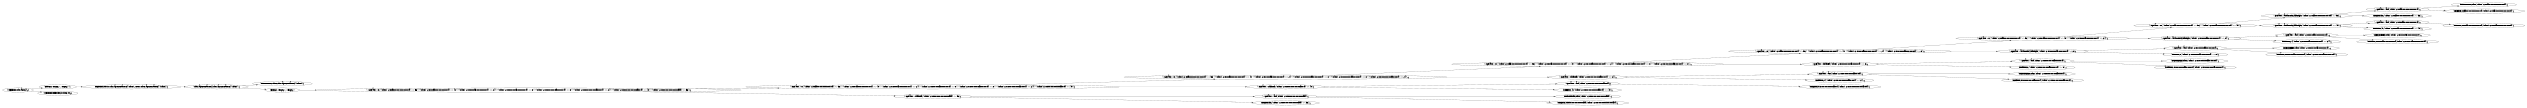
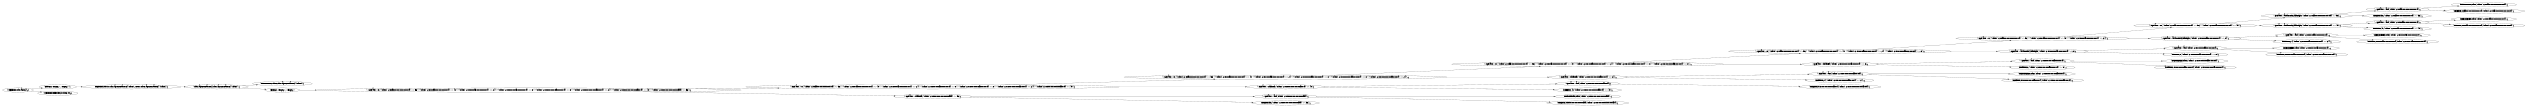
node "(IDENTIFIER,__bsx,(__bsx) & 0x00ff000000000000ull)": added
